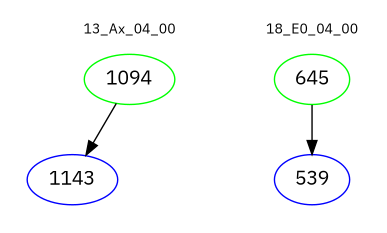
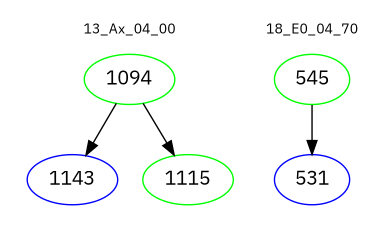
cluster "18_E0_04_00": label "18_E0_04_00" -> "18_E0_04_70"
node "645": label "645" -> "545"
node "1115": added
node "539": label "539" -> "531"
